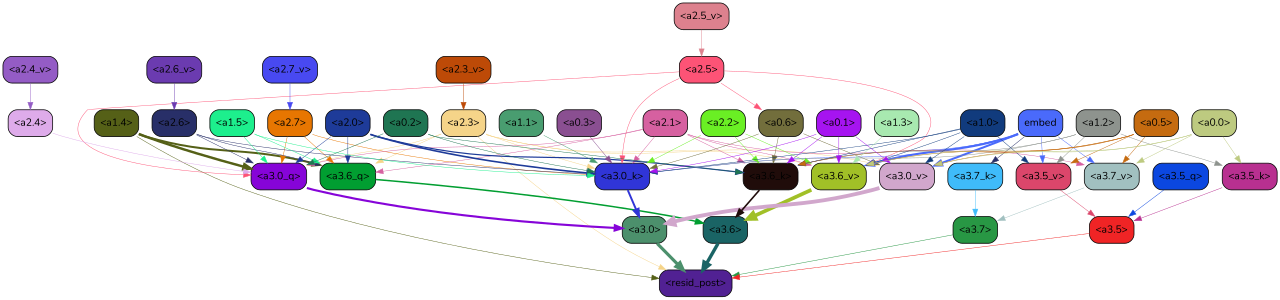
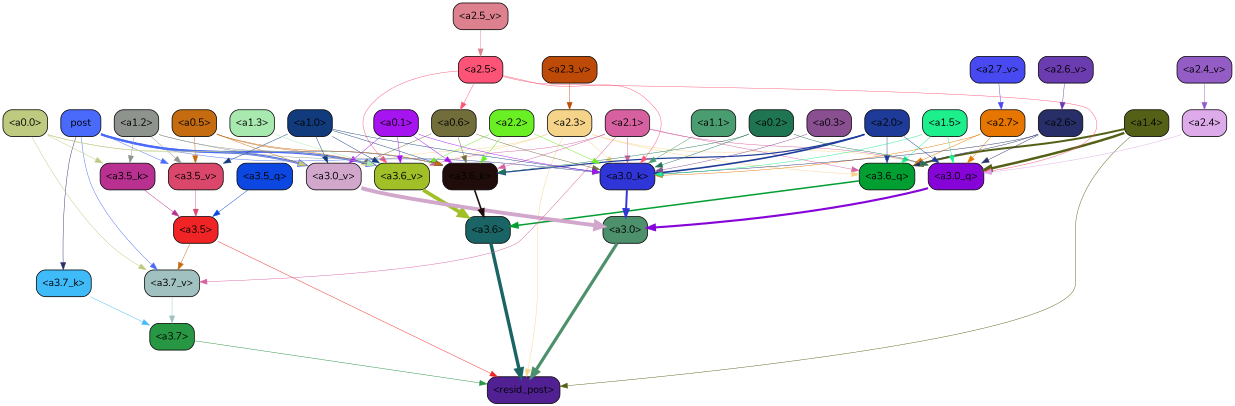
node "embed": label "embed" -> "post"
edge "<a0.5>" -> "<a3.7_v>": now "<a3.5>" -> "<a3.7_v>"
